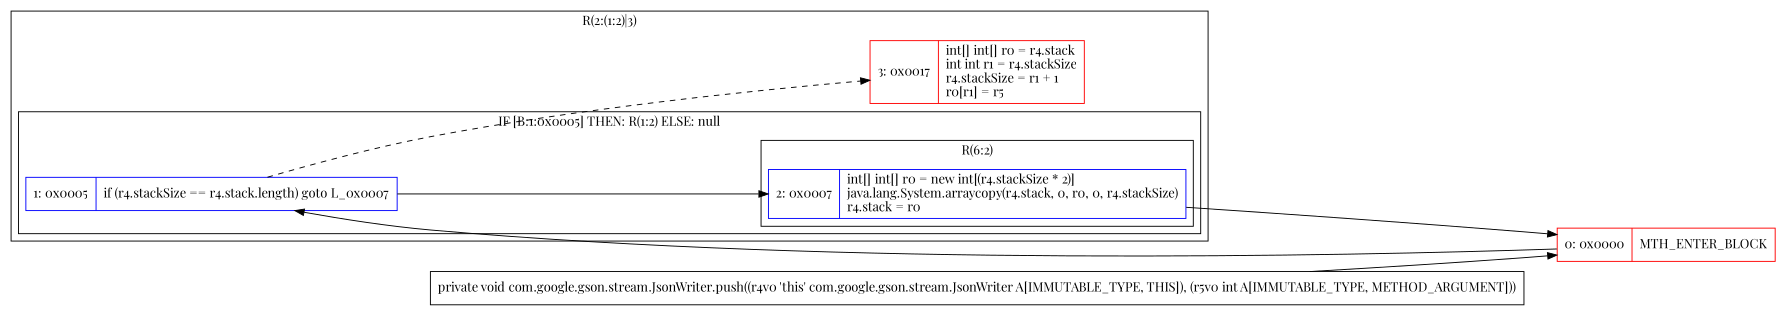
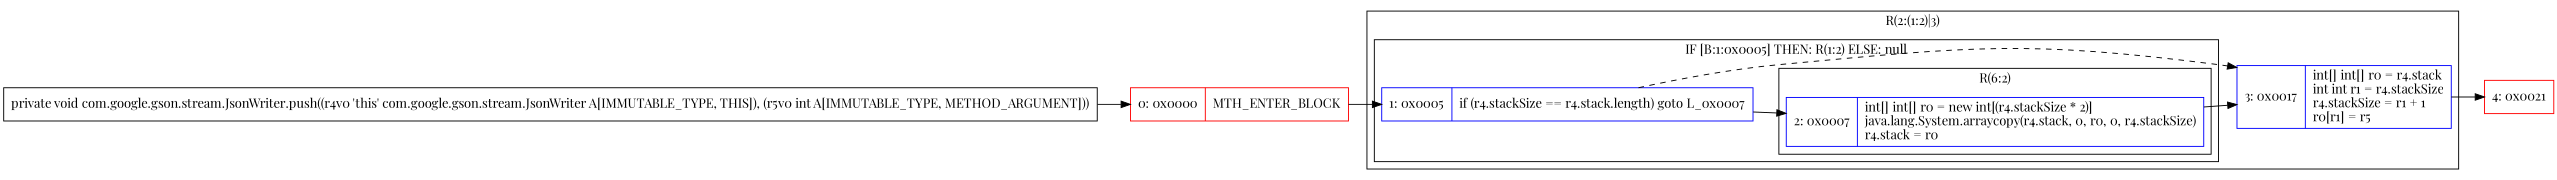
node "3: 0x0017": color red -> blue
node "4: 0x0021": added
edge "2: 0x0007" -> "0: 0x0000": now "2: 0x0007" -> "3: 0x0017"
